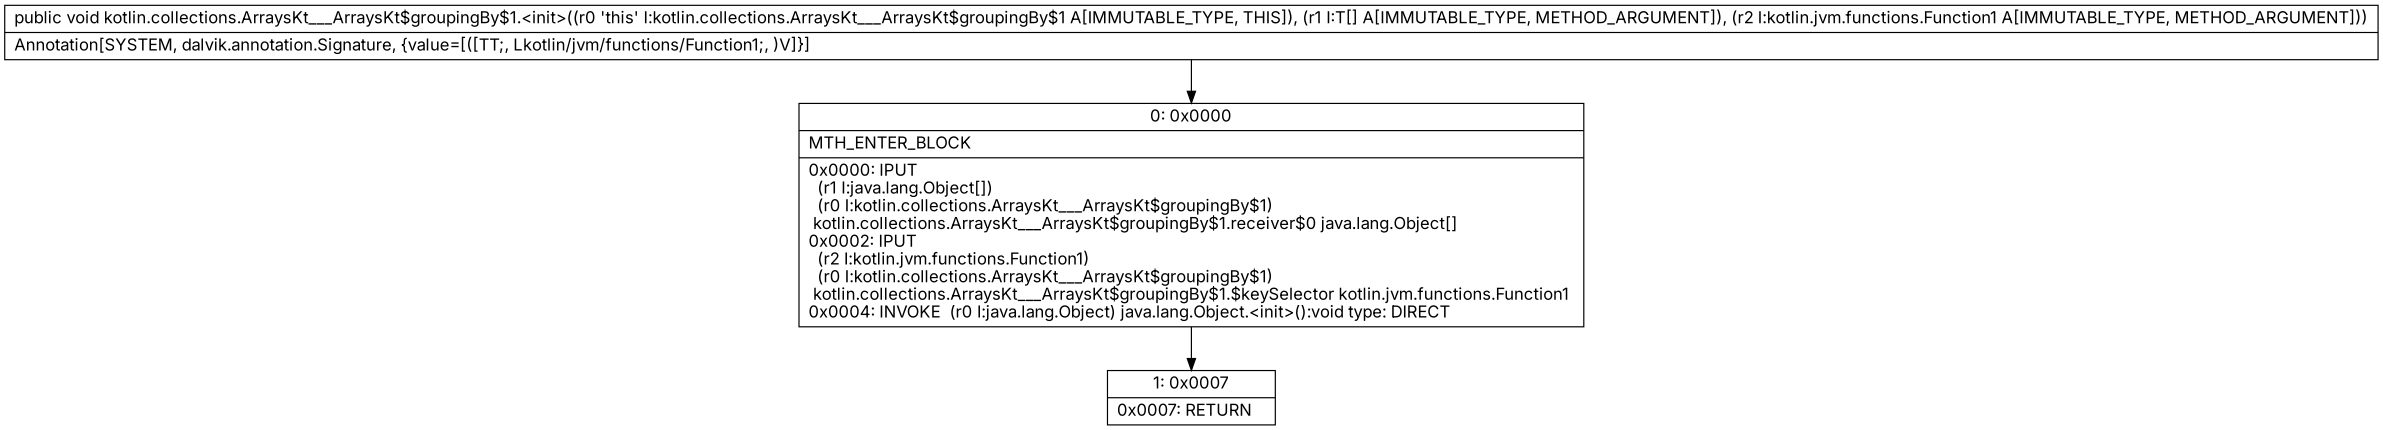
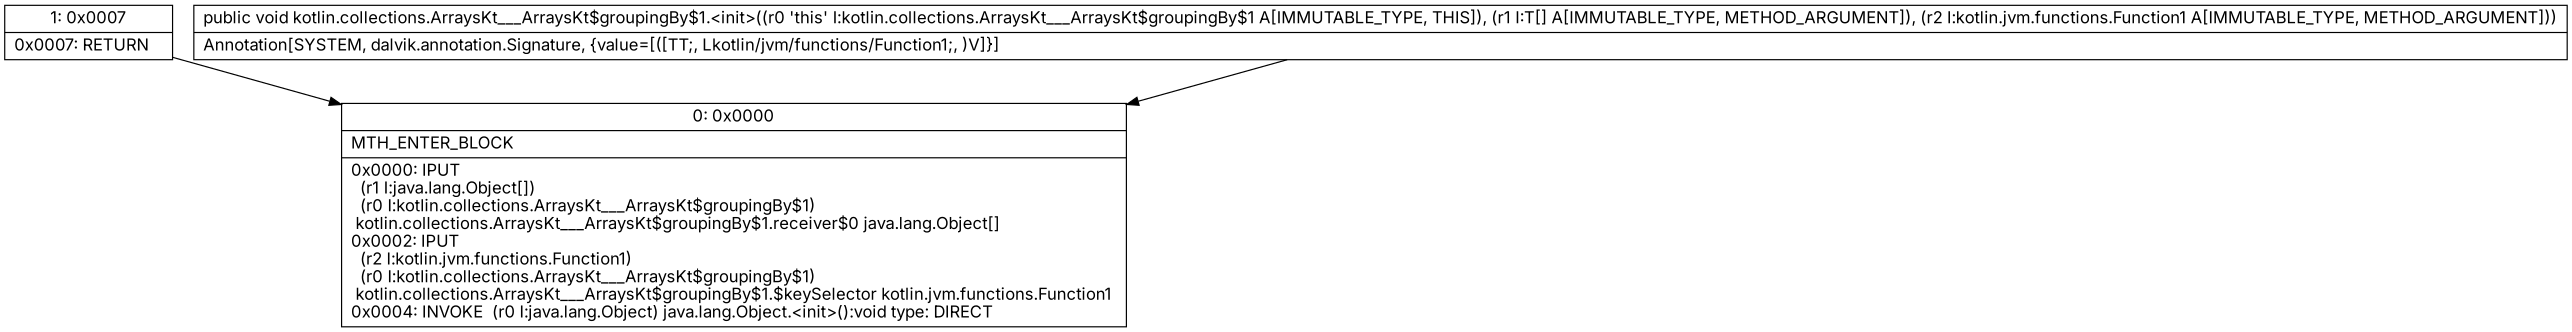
edge "0: 0x0000" -> "1: 0x0007": reversed
